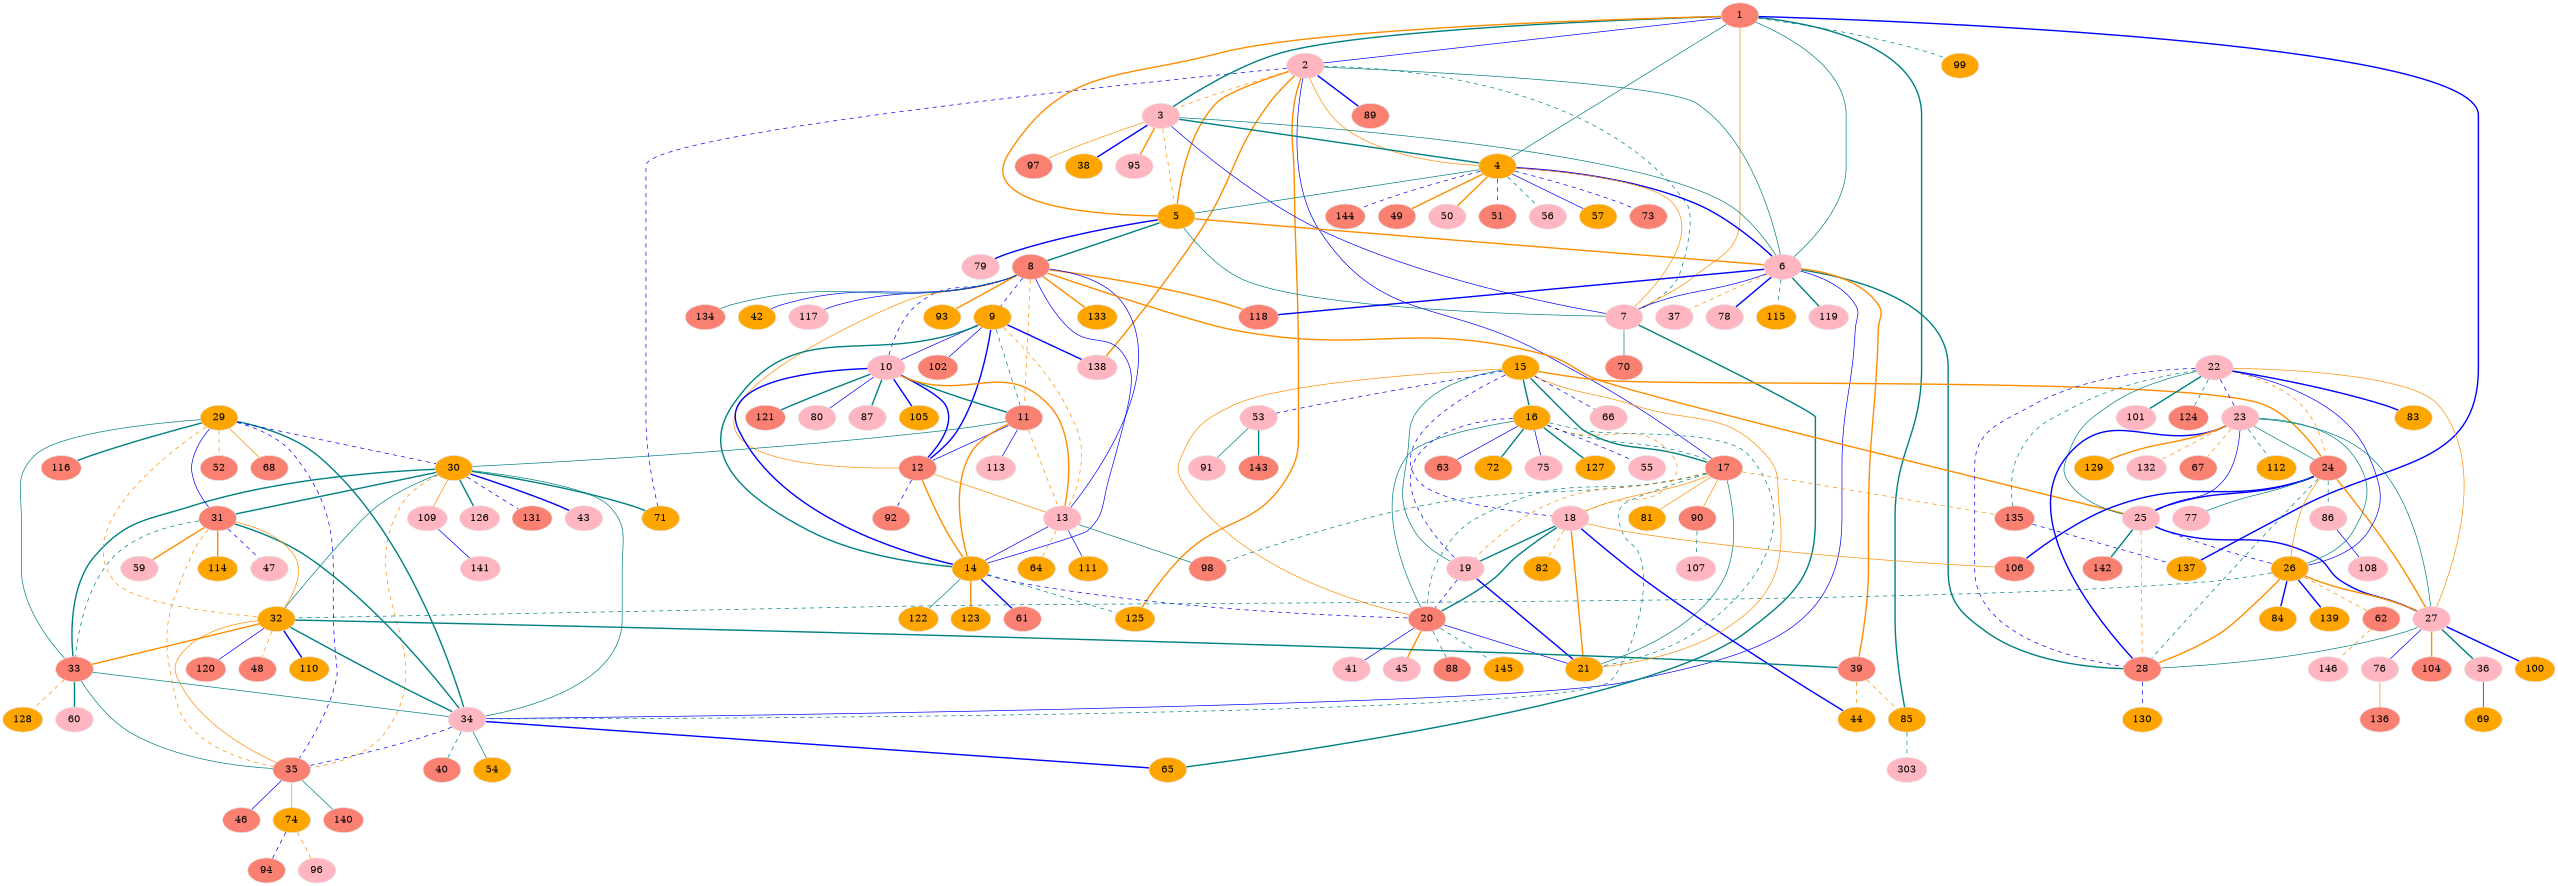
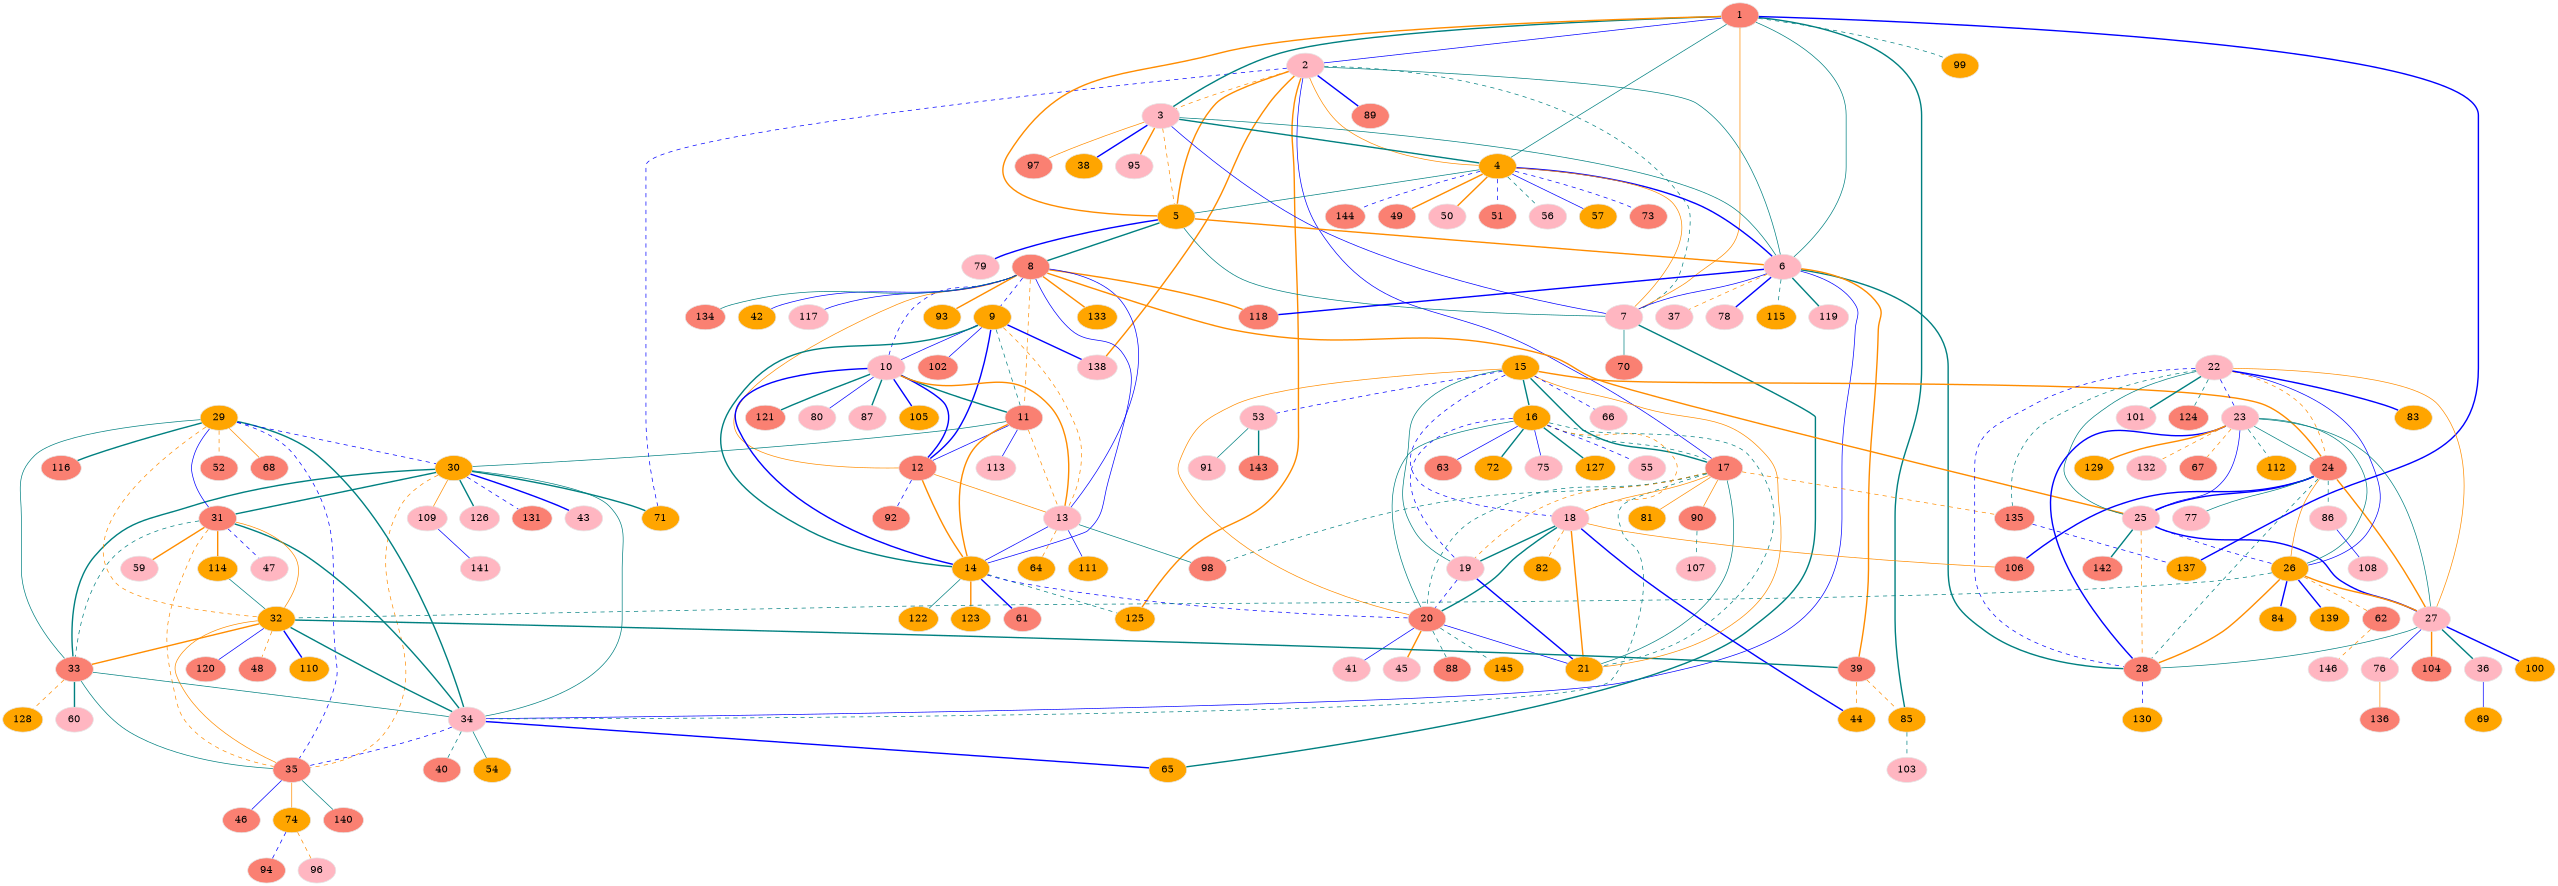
edge "30" -- "32": now "114" -- "32"
node "303": label "303" -> "103"
